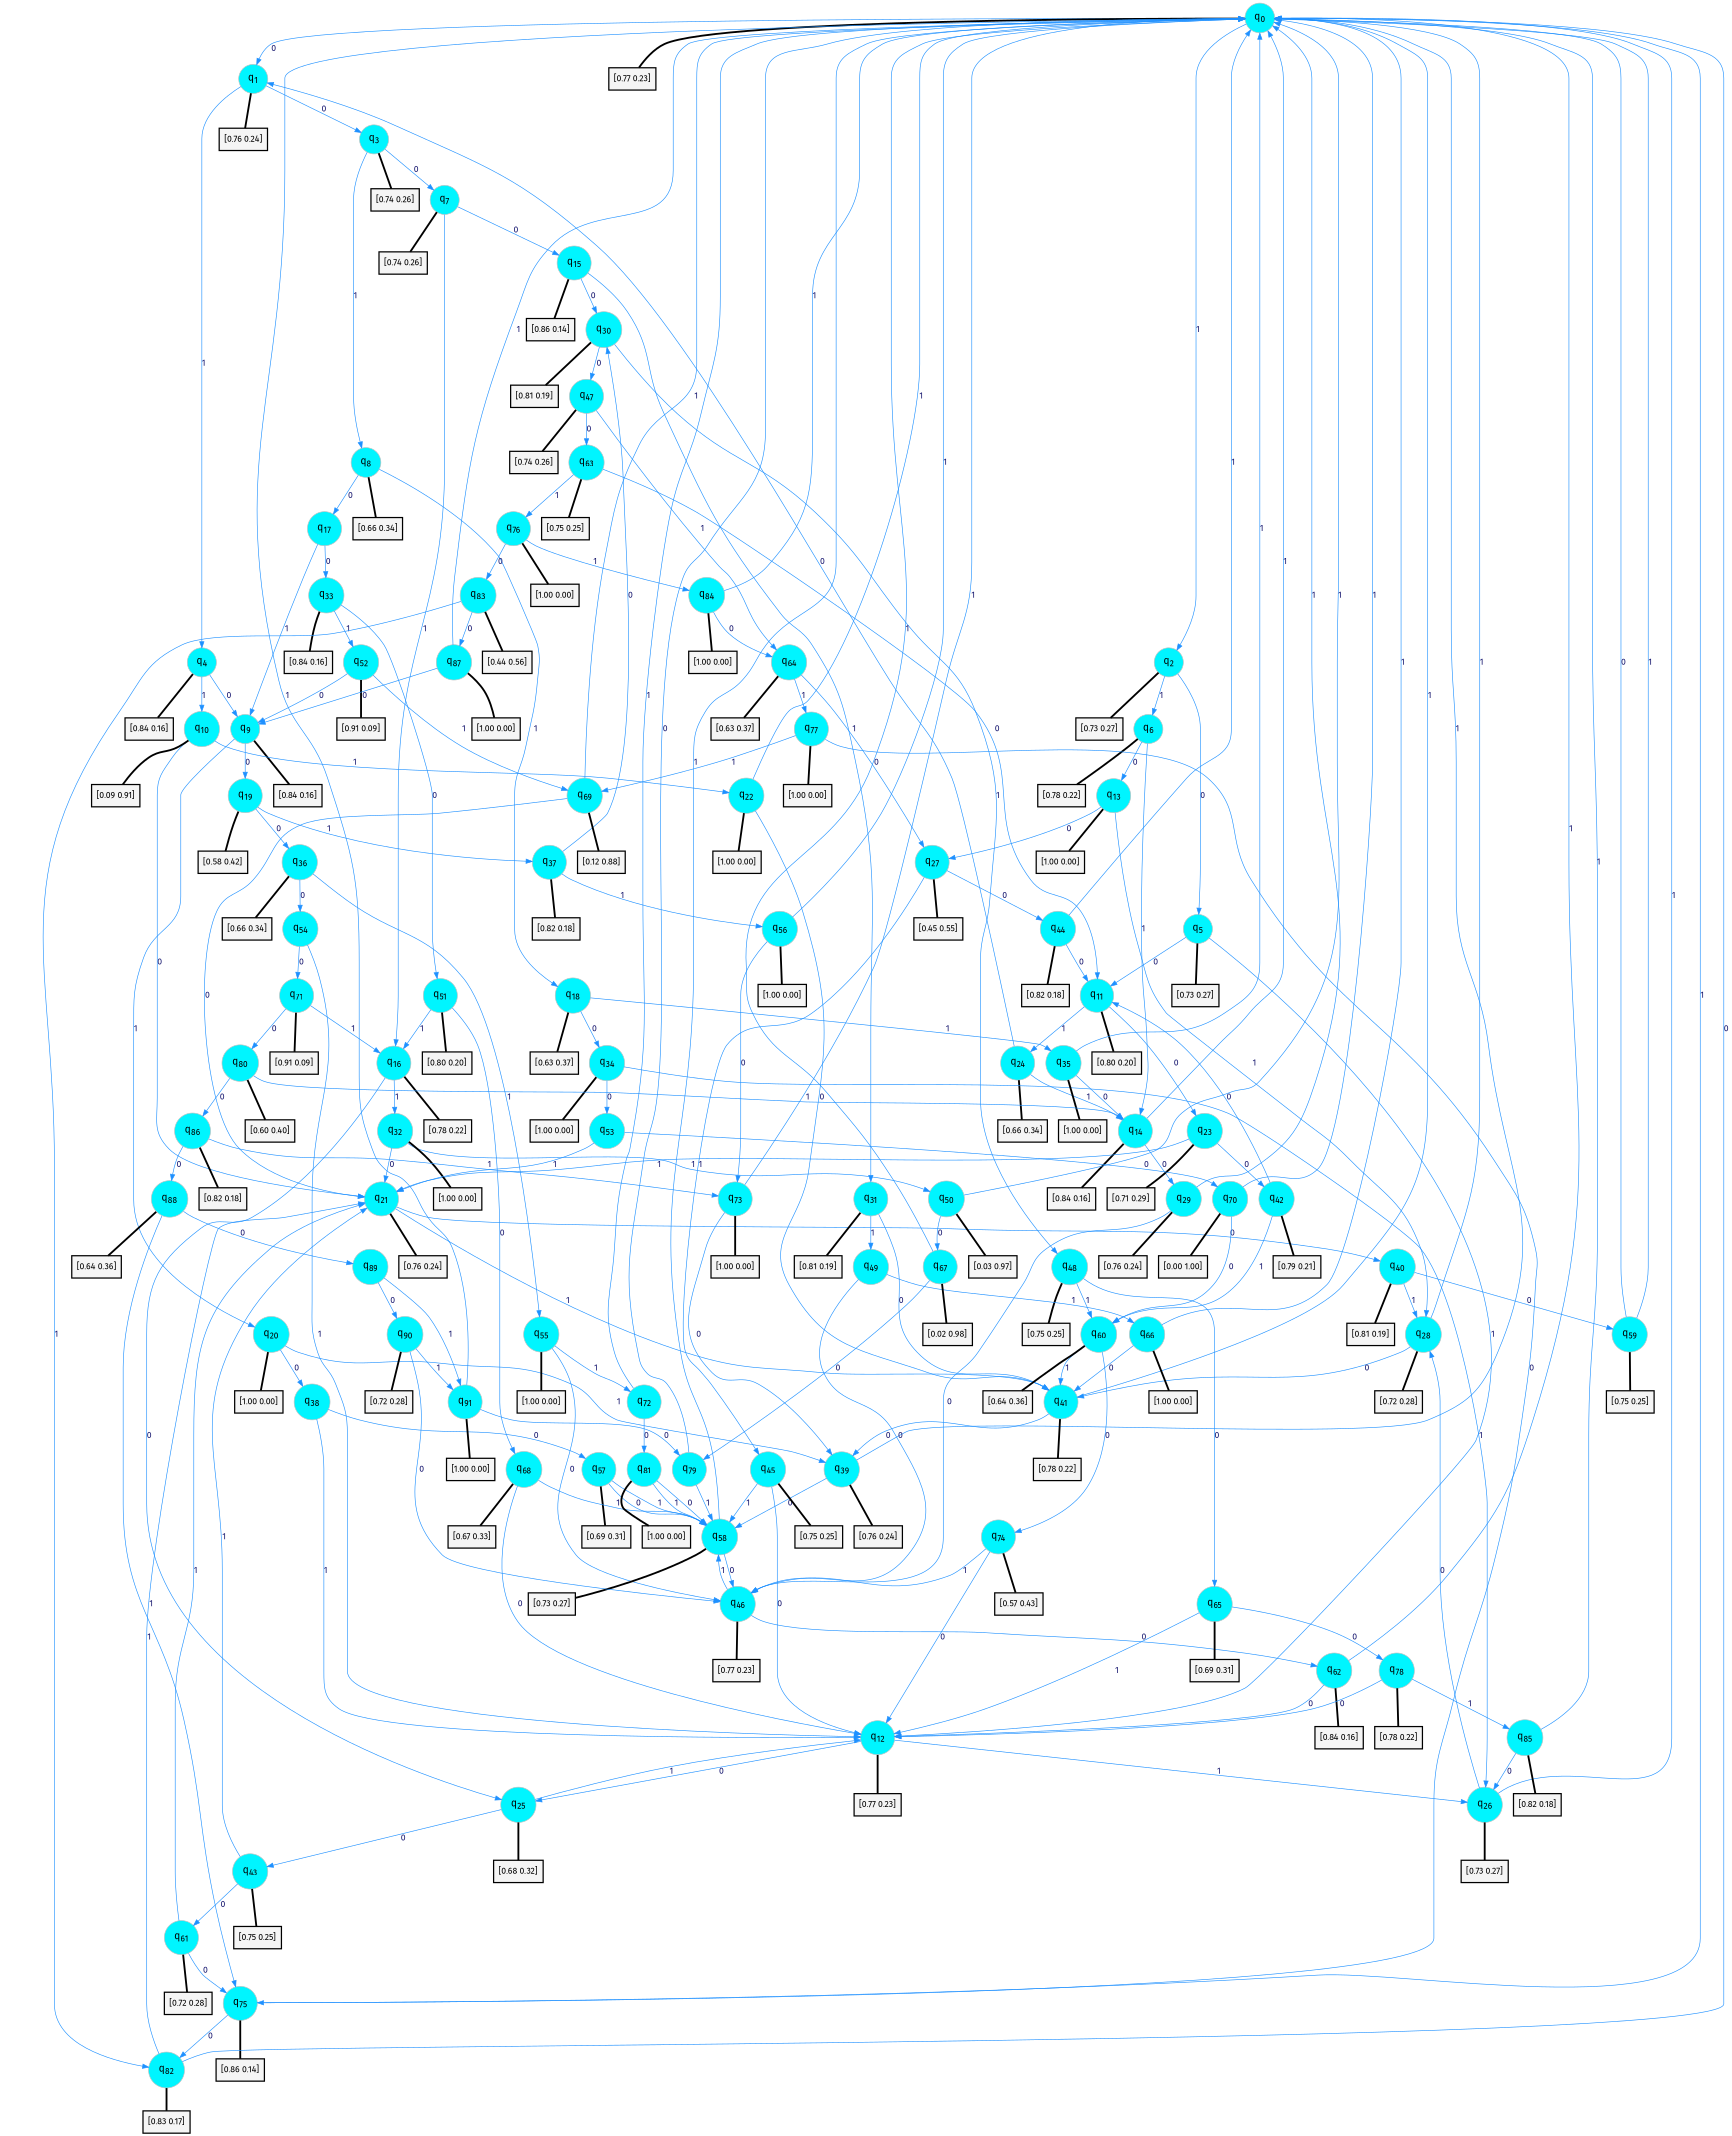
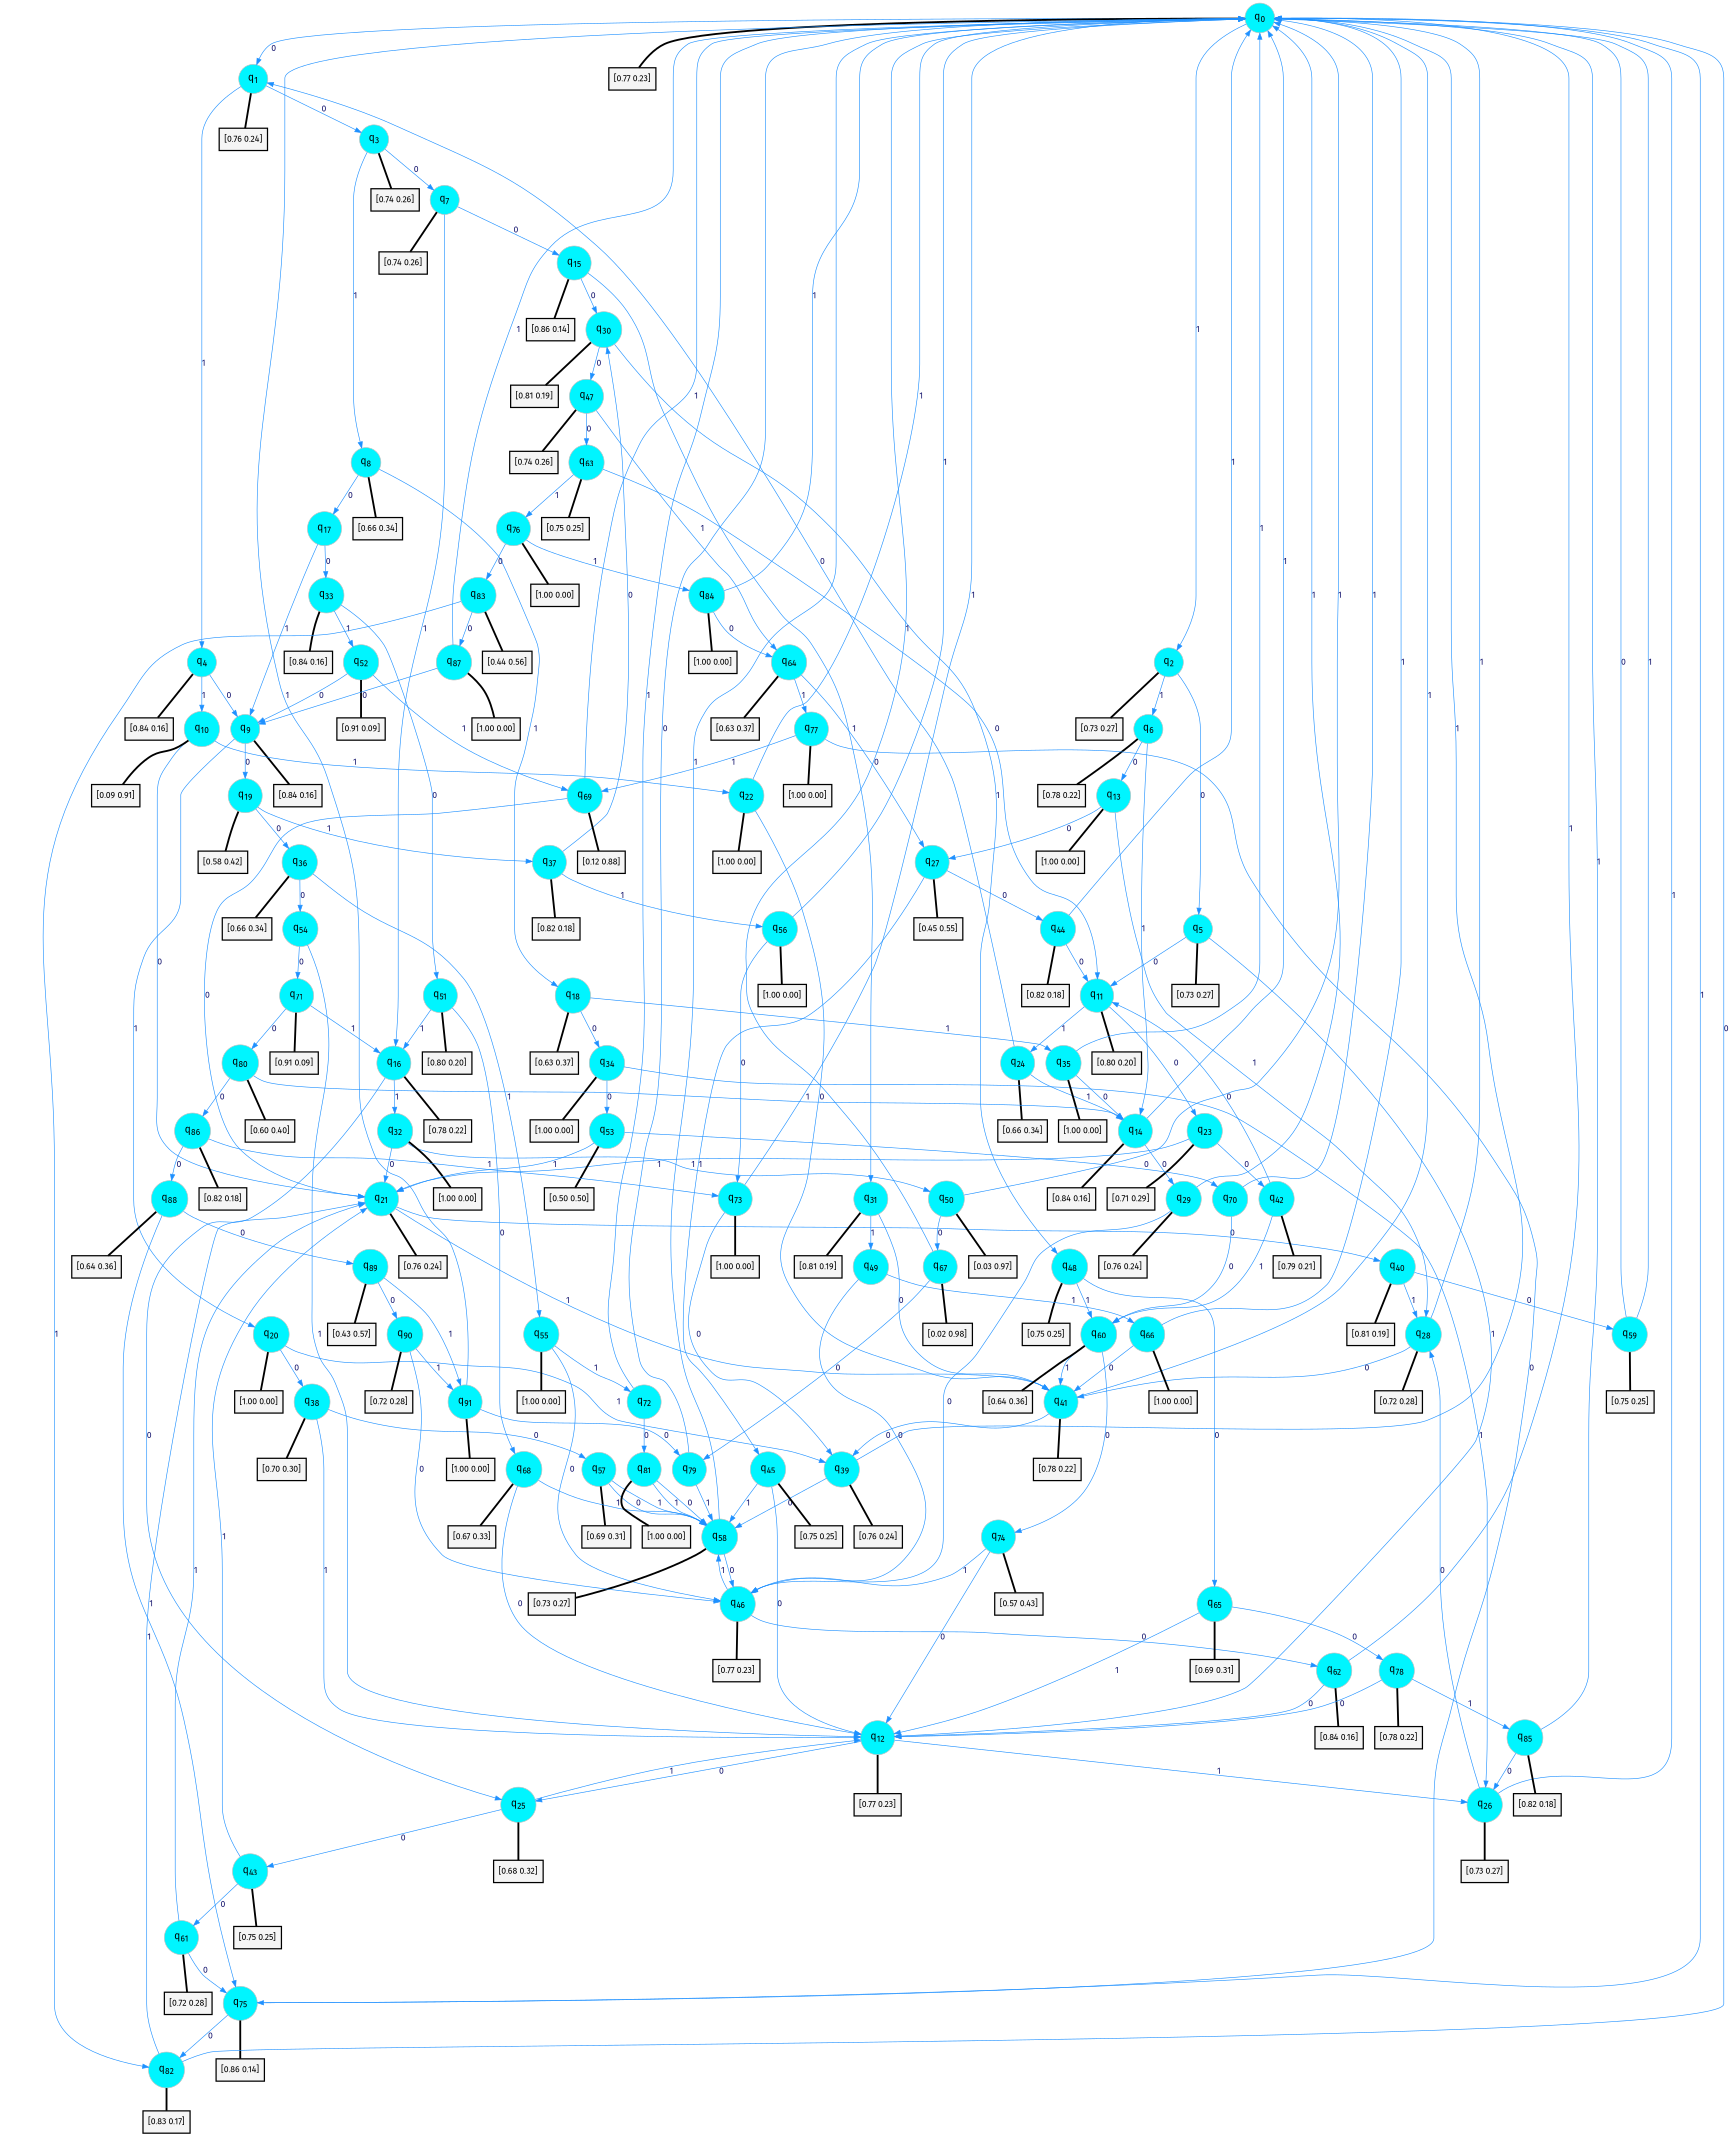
node "[0.50 0.50]": added
node "[0.00 1.00]": removed
node "[0.43 0.57]": added
node "[0.70 0.30]": added
